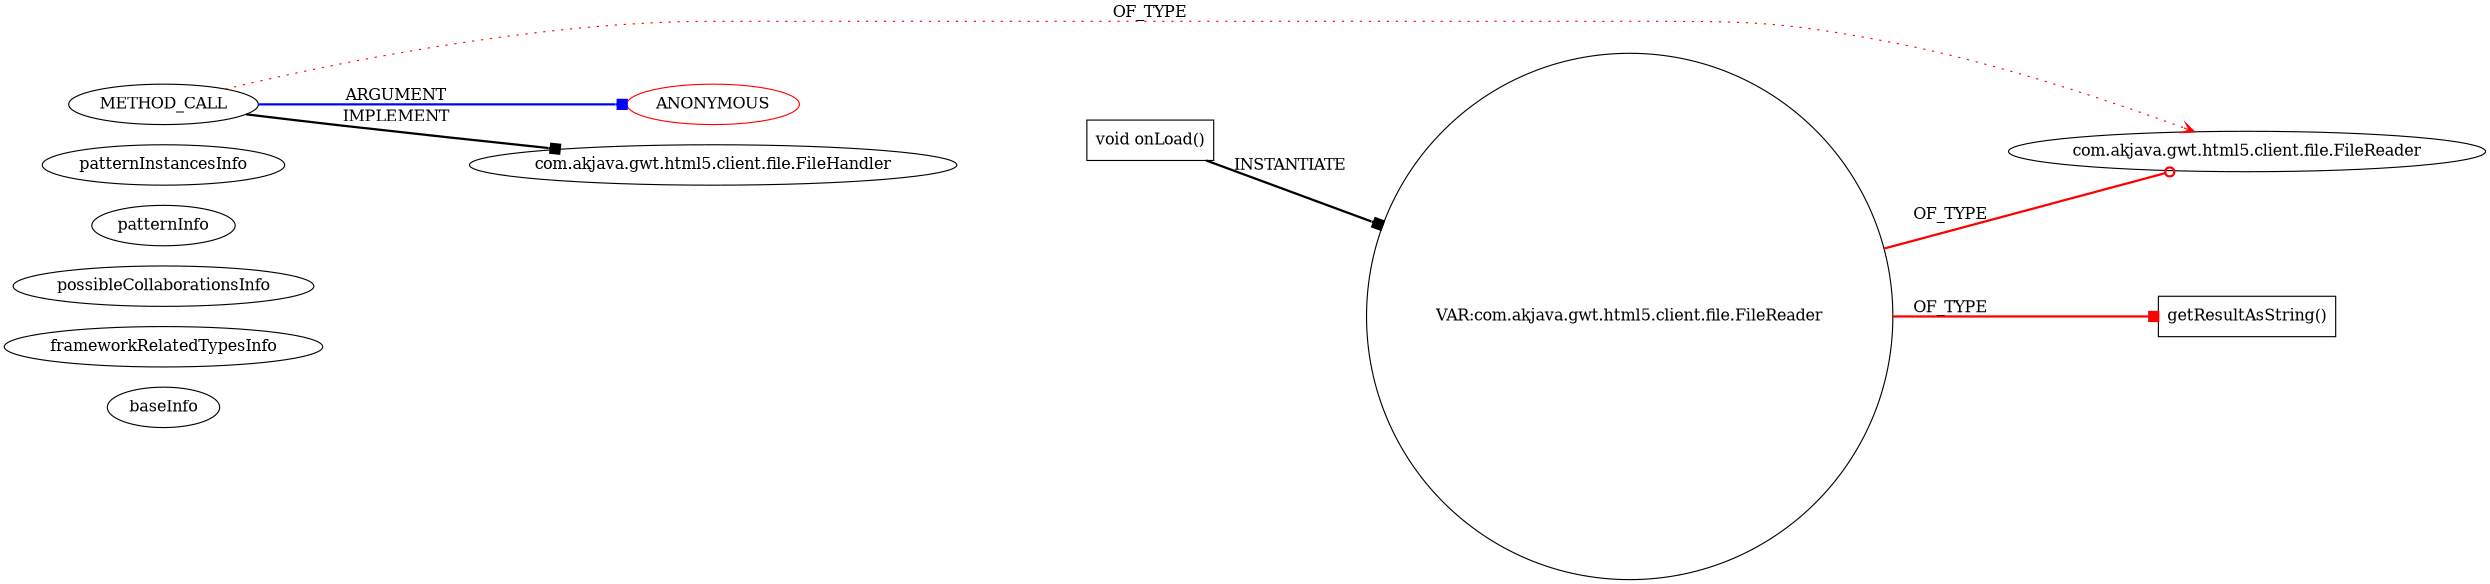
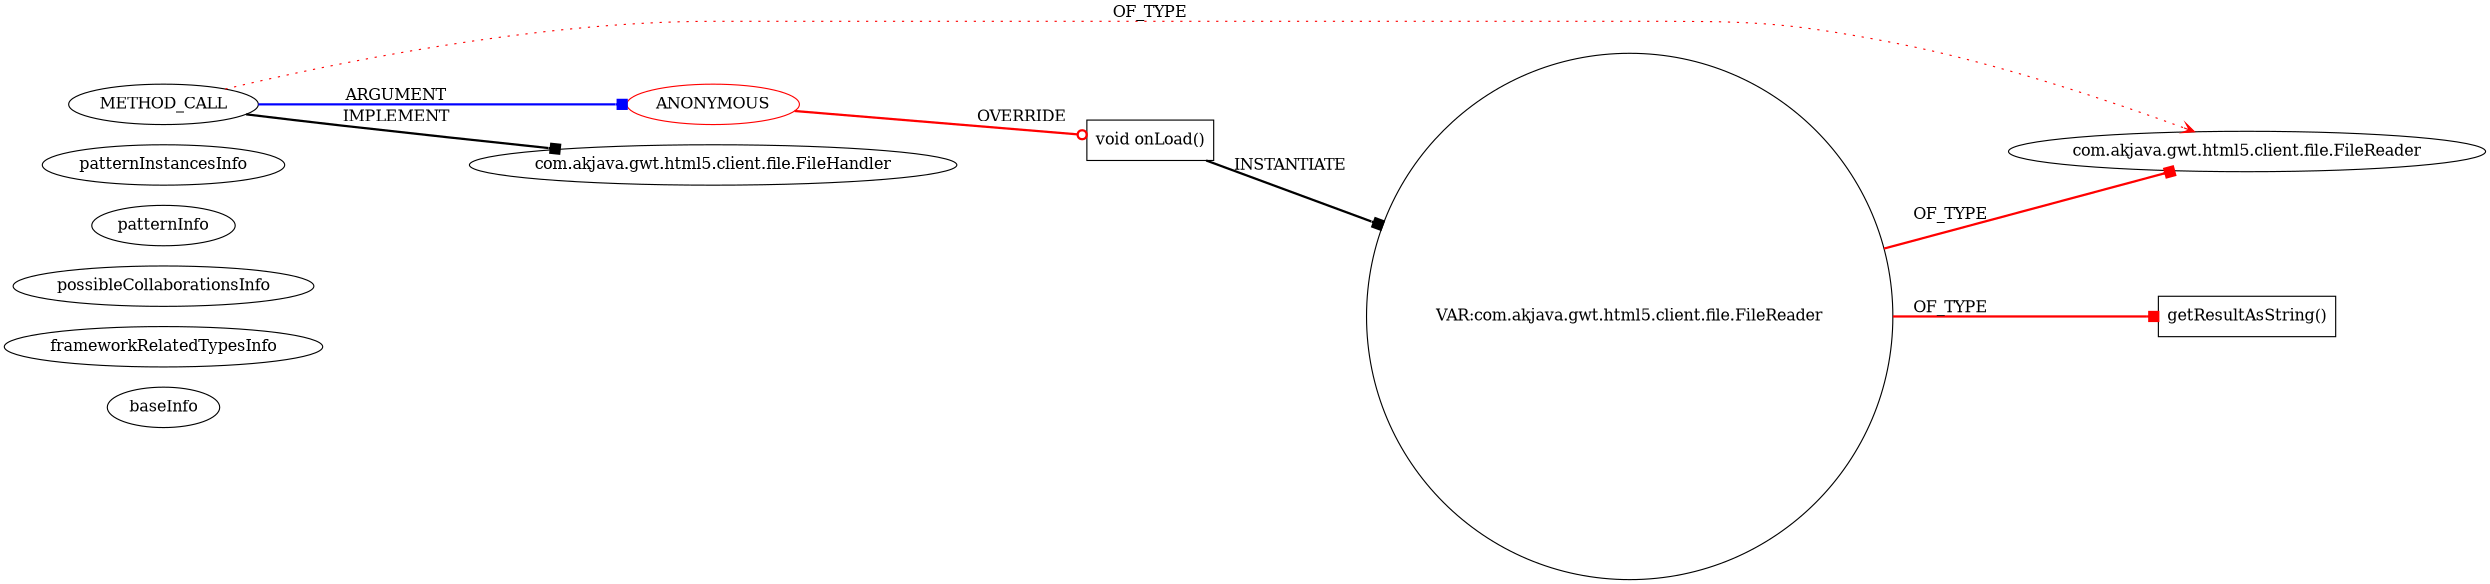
edge "ANONYMOUS" -> "void onLoad()": added, label "OVERRIDE"
edge "VAR:com.akjava.gwt.html5.client.file.FileReader" -> "com.akjava.gwt.html5.client.file.FileReader": arrowhead odot -> box
